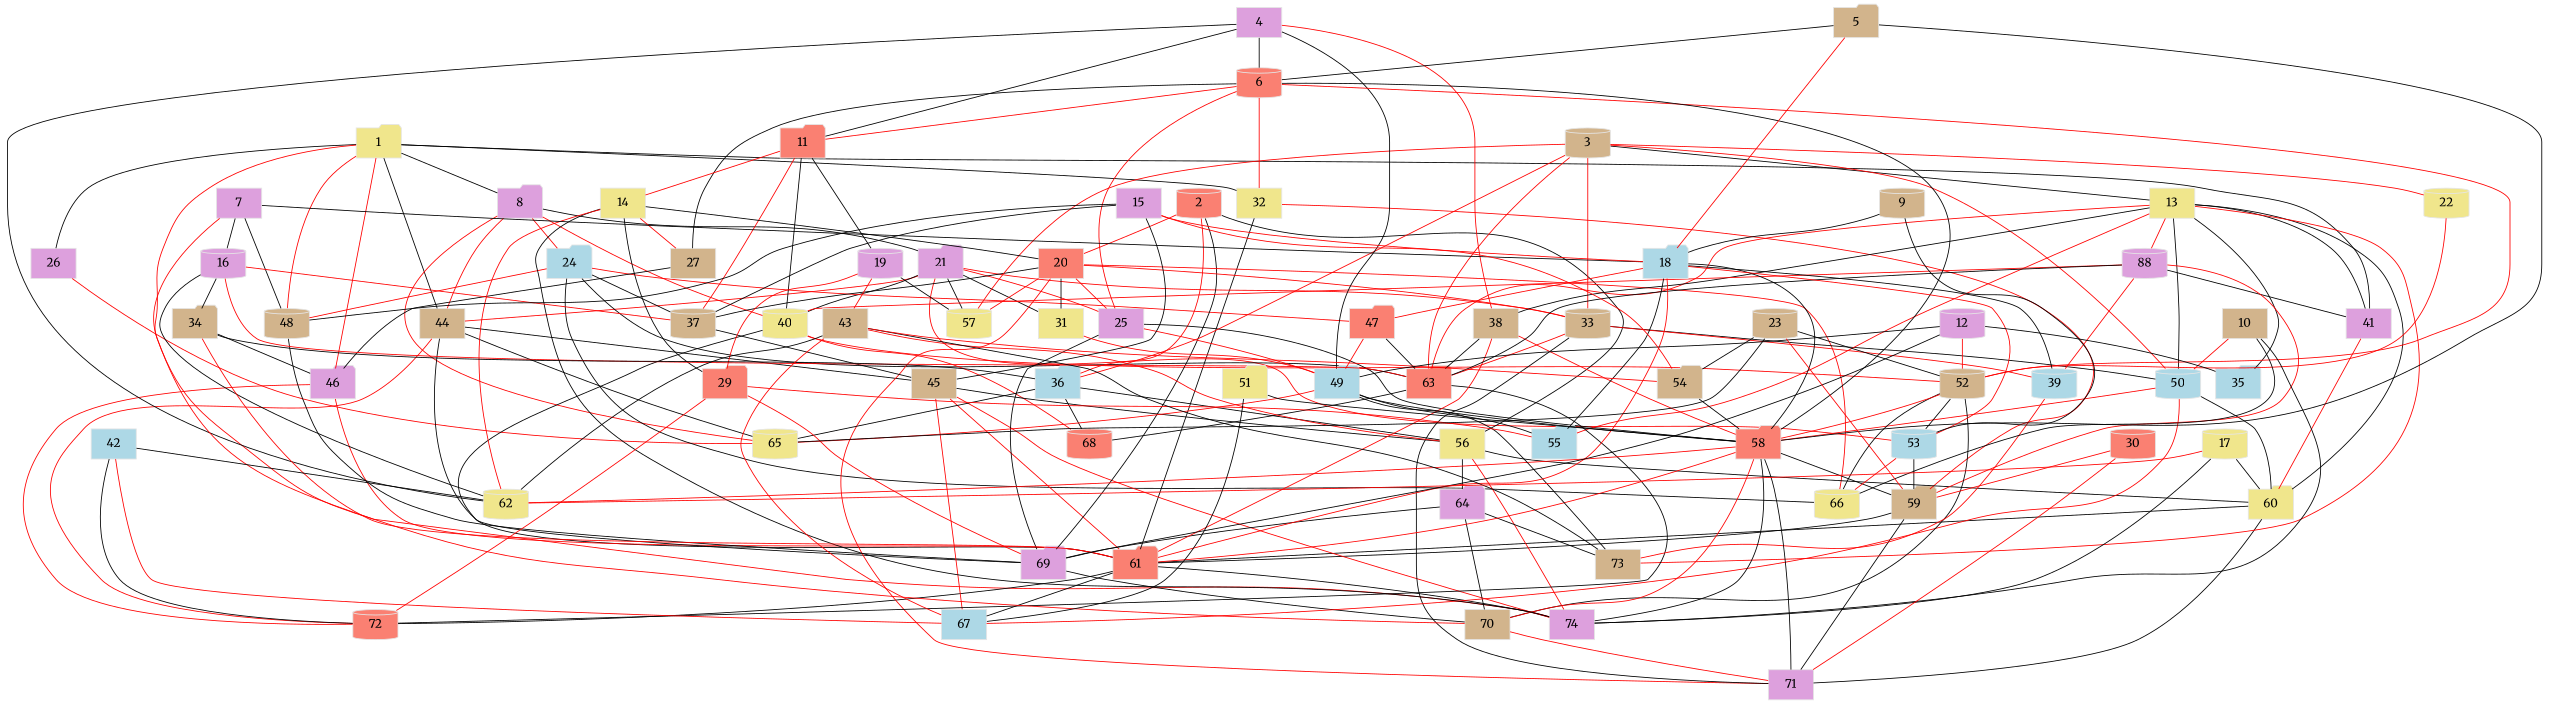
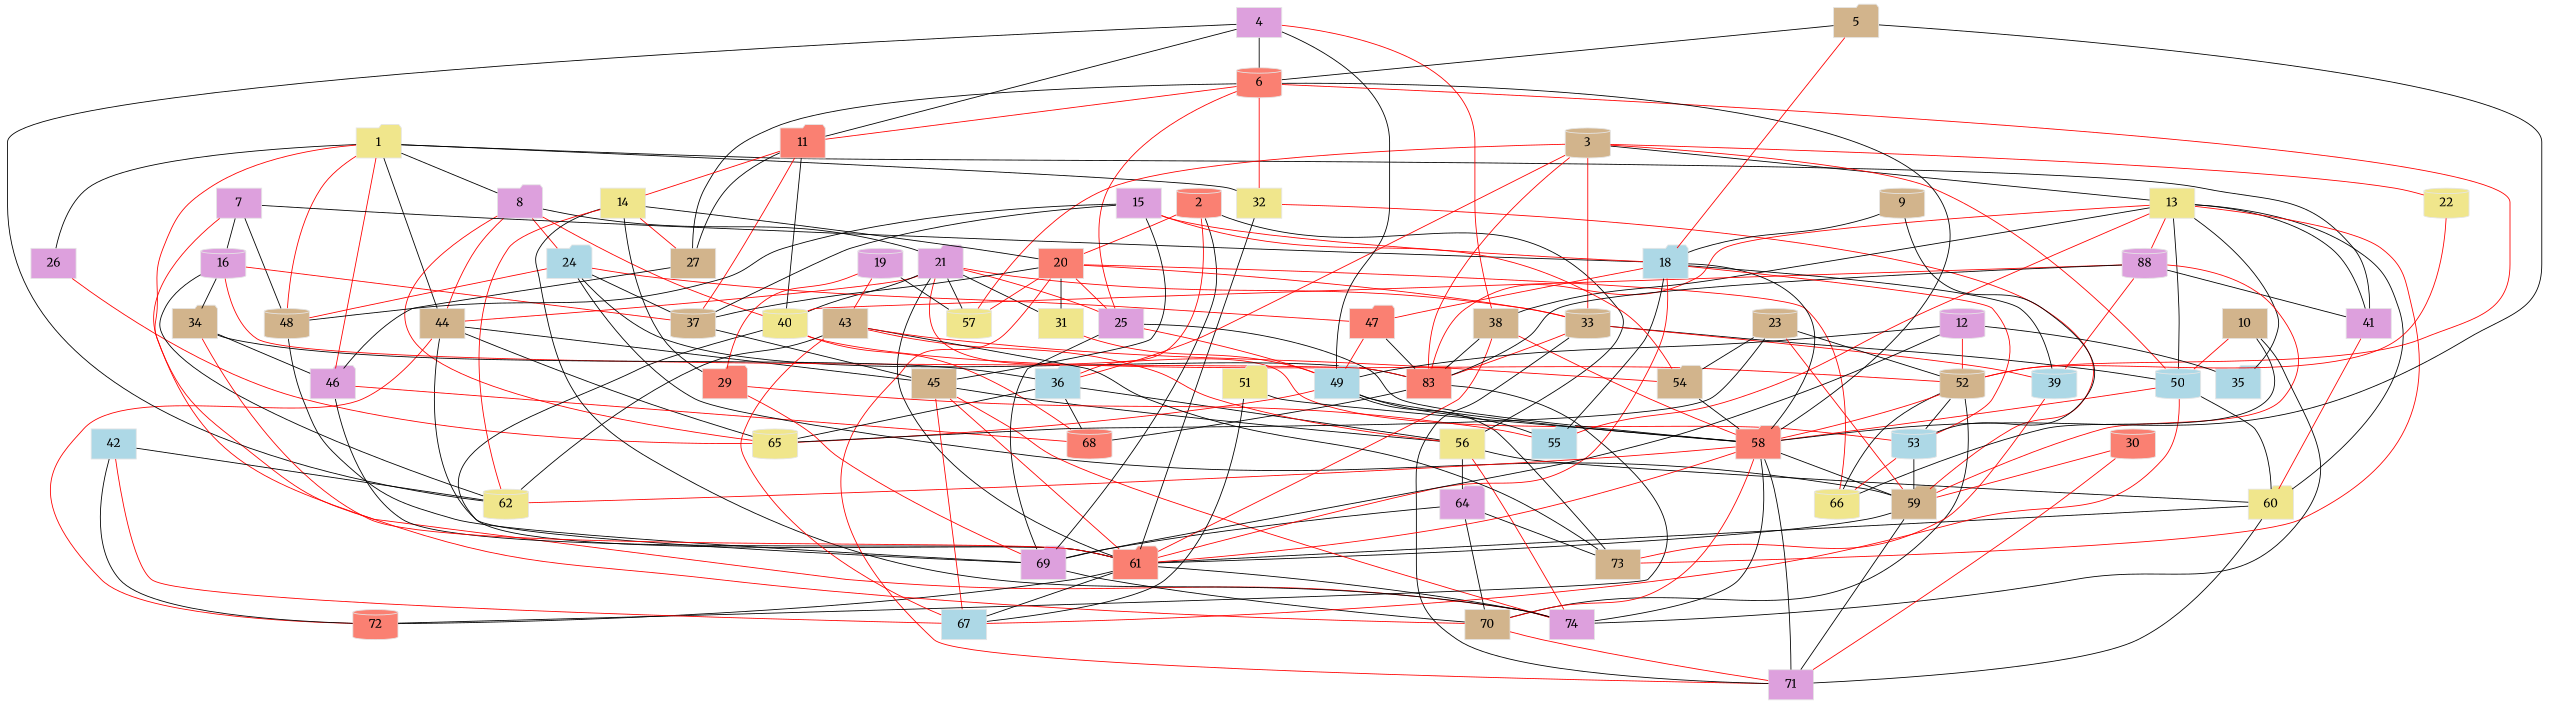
edge "11" -- "19": now "11" -- "27"
node "63": label "63" -> "83"
node "17": removed
edge "21" -- "61": added
edge "24" -- "66": now "24" -- "59"
edge "29" -- "72": removed
edge "46" -- "72": now "46" -- "68"
edge "46" -- "61": color red -> black
